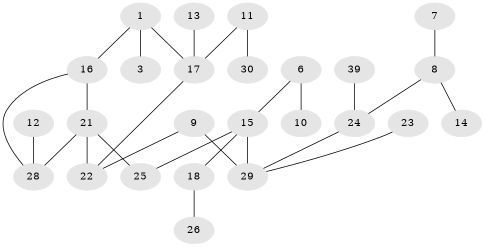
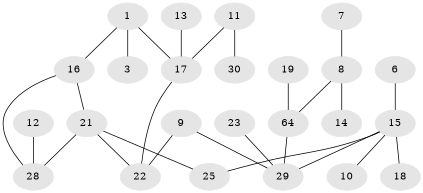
node "39": label "39" -> "19"
edge "6" -- "10": now "15" -- "10"
node "24": label "24" -> "64"
node "26": removed
